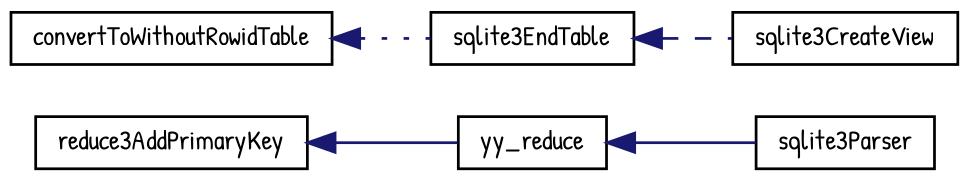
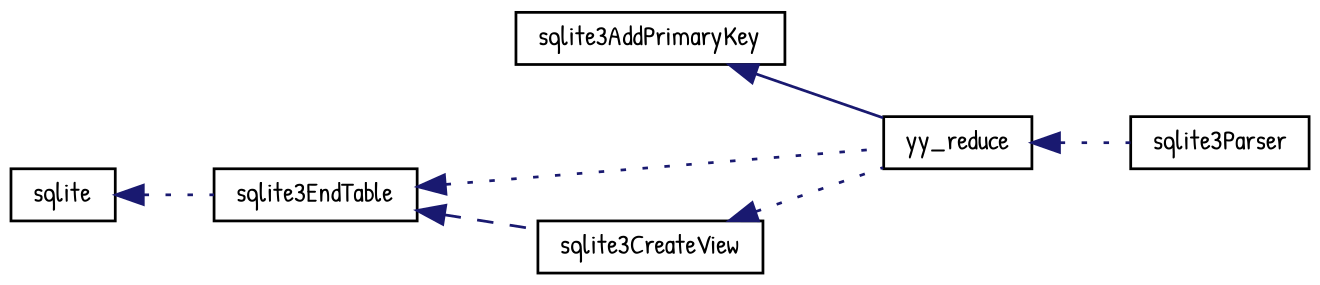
node "convertToWithoutRowidTable": label "convertToWithoutRowidTable" -> "sqlite"
node "reduce3AddPrimaryKey": label "reduce3AddPrimaryKey" -> "sqlite3AddPrimaryKey"
edge "sqlite3Parser" -> "yy_reduce": style solid -> dotted
edge "yy_reduce" -> "sqlite3EndTable": added
edge "yy_reduce" -> "sqlite3CreateView": added
